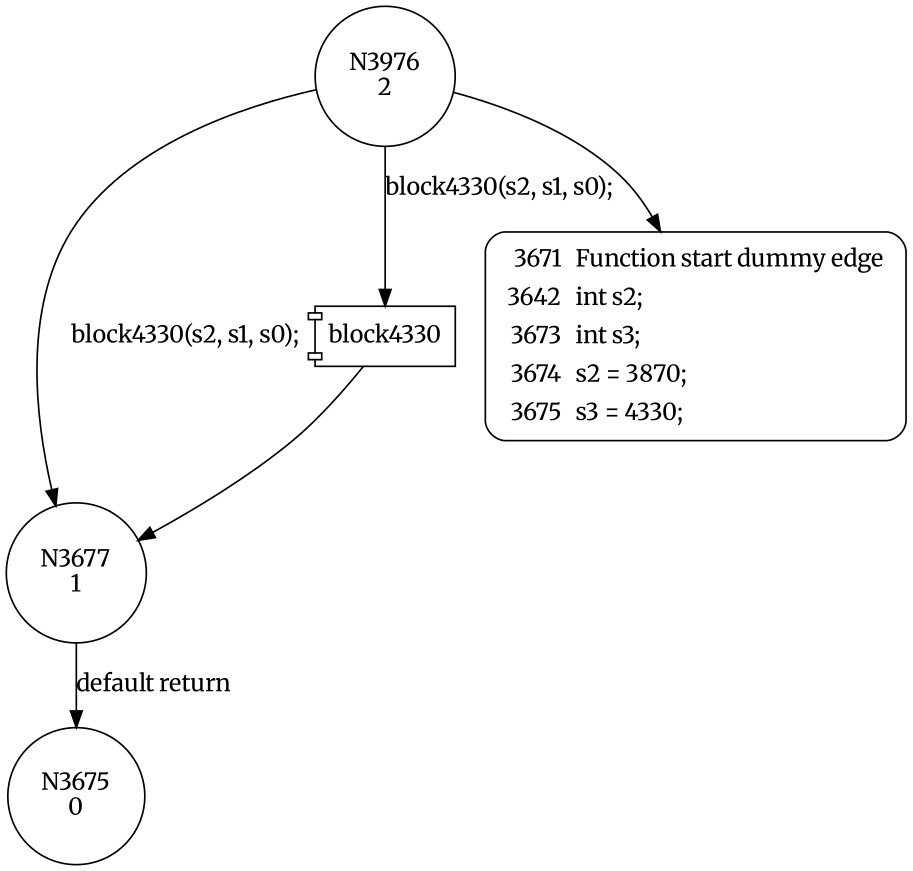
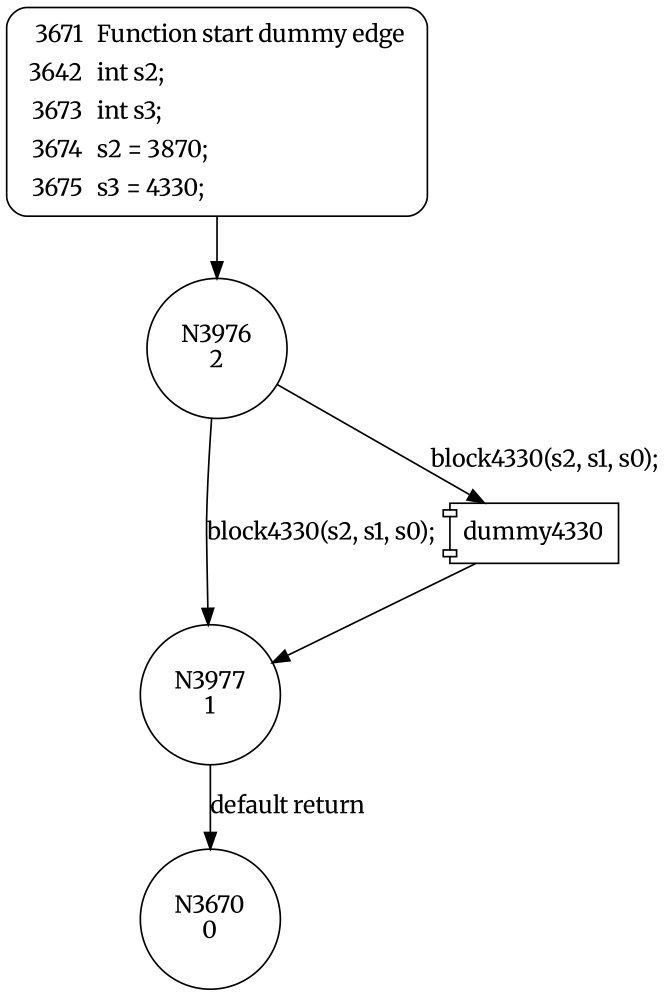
edge "N3976 2" -> "3671": reversed
node "block4330": label "block4330" -> "dummy4330"
node "N3677 1": label "N3677 1" -> "N3977 1"
node "N3675 0": label "N3675 0" -> "N3670 0"
